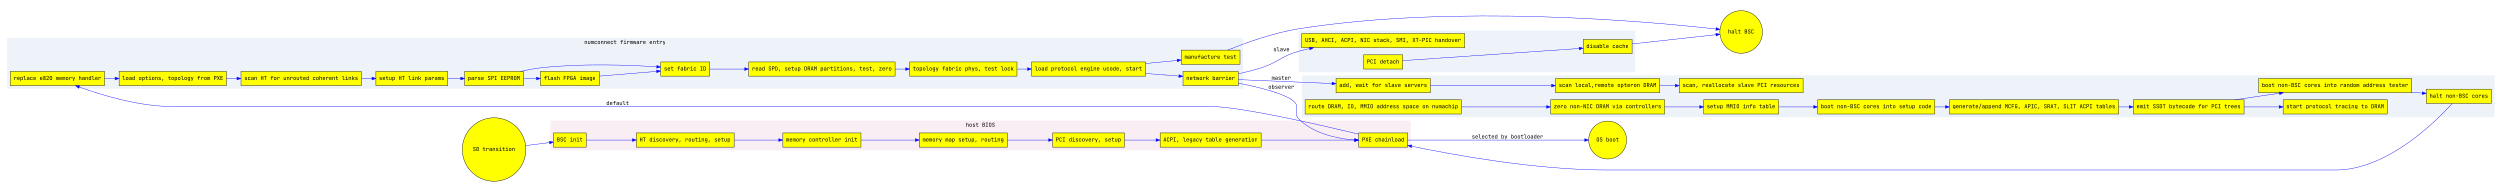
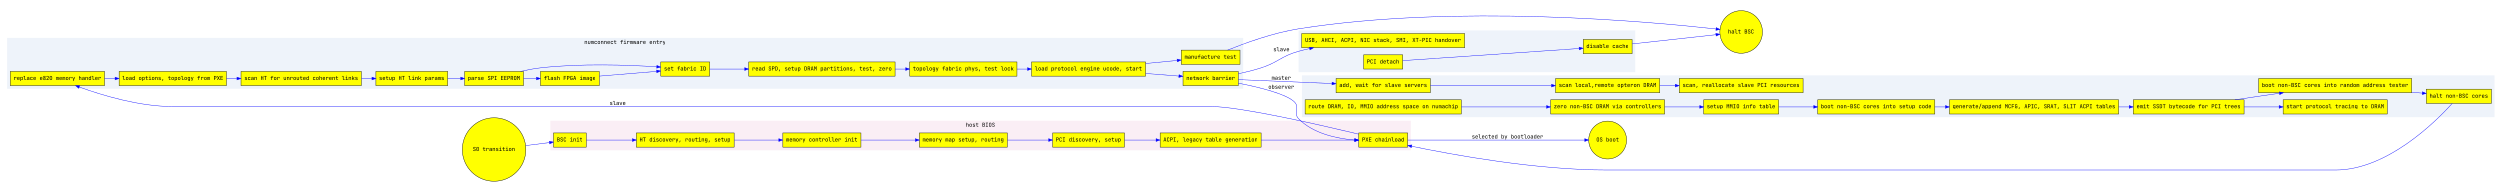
edge "PXE chainload" -> "replace e820 memory handler": label "default" -> "slave"
node "zero non-NIC DRAM via controllers": label "zero non-NIC DRAM via controllers" -> "zero non-BSC DRAM via controllers"
